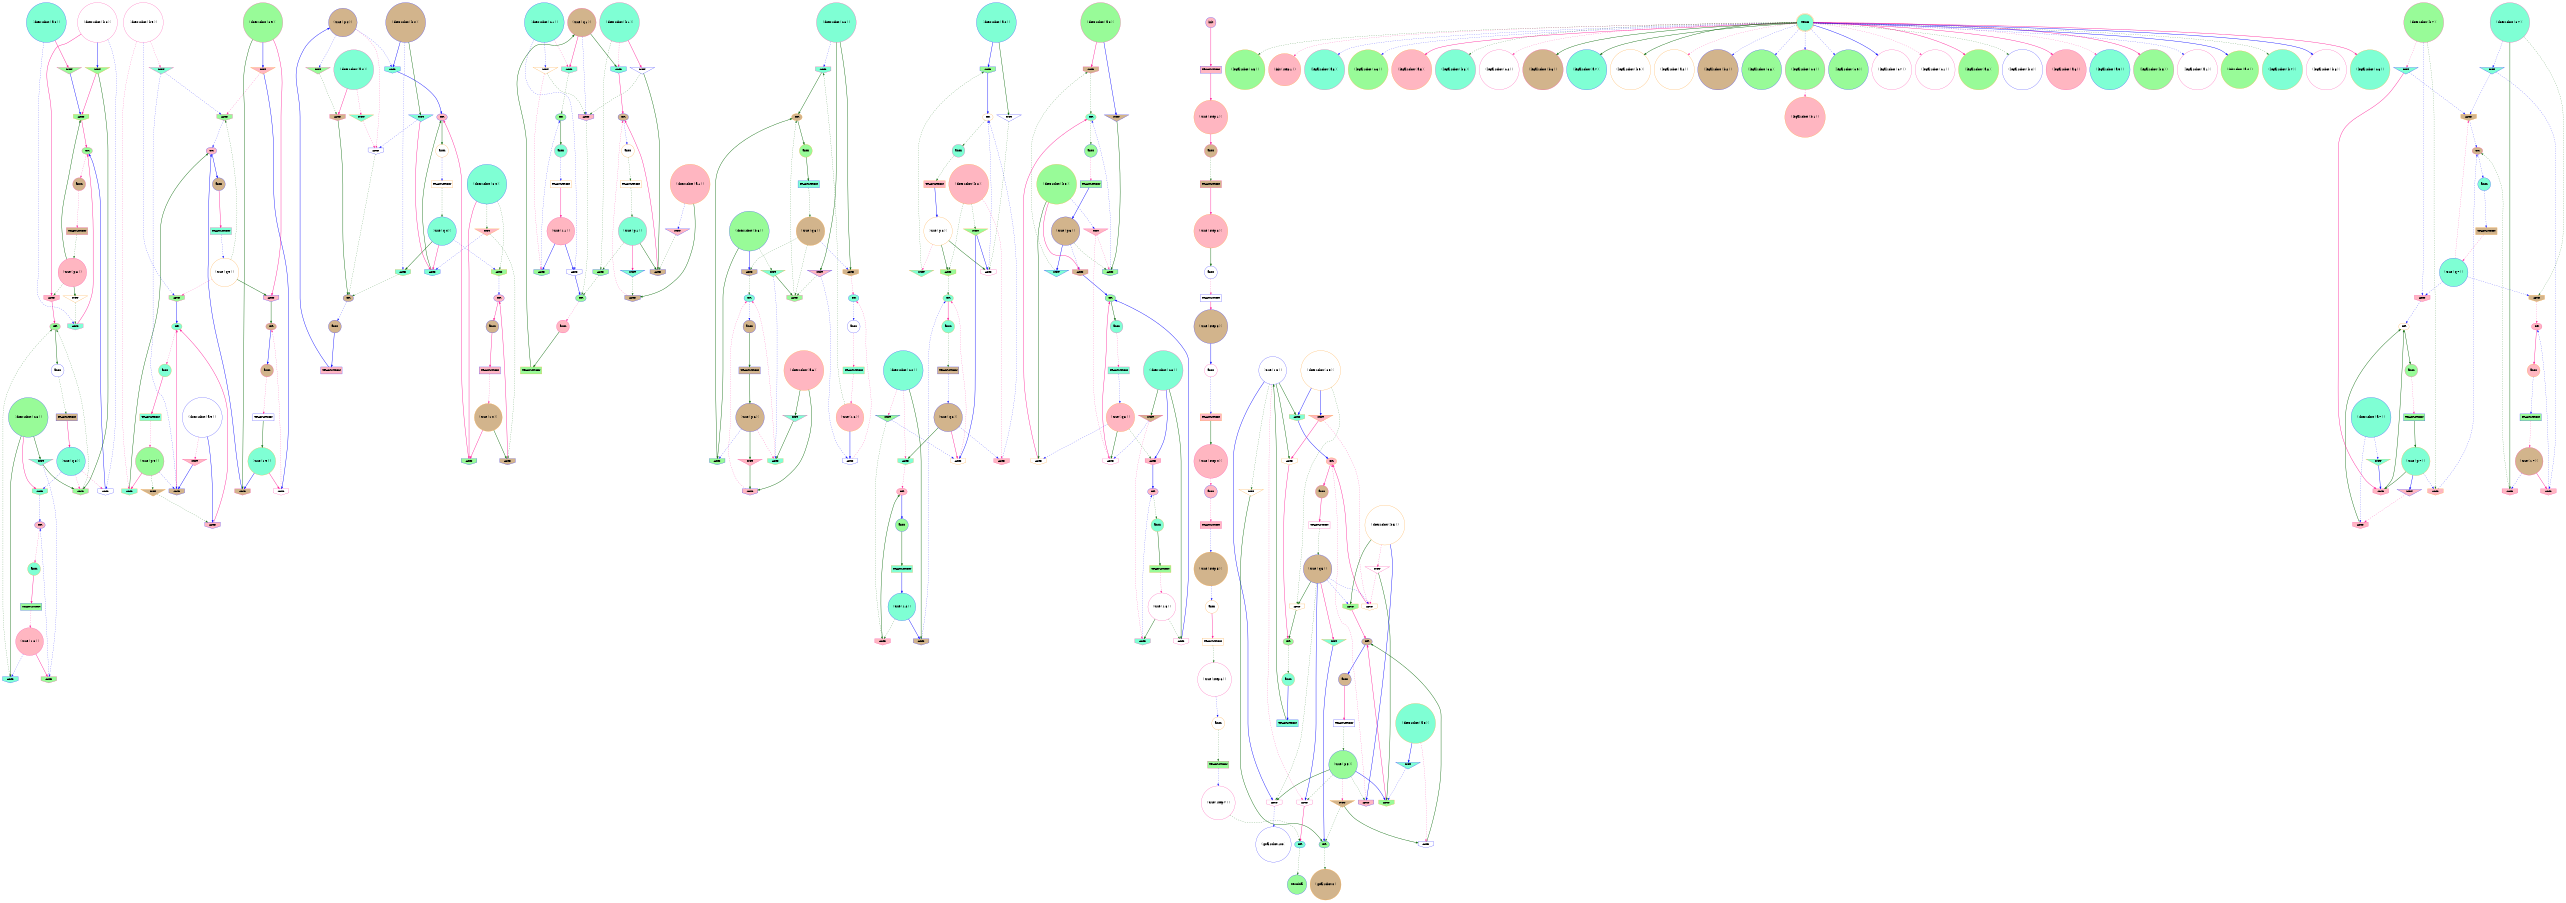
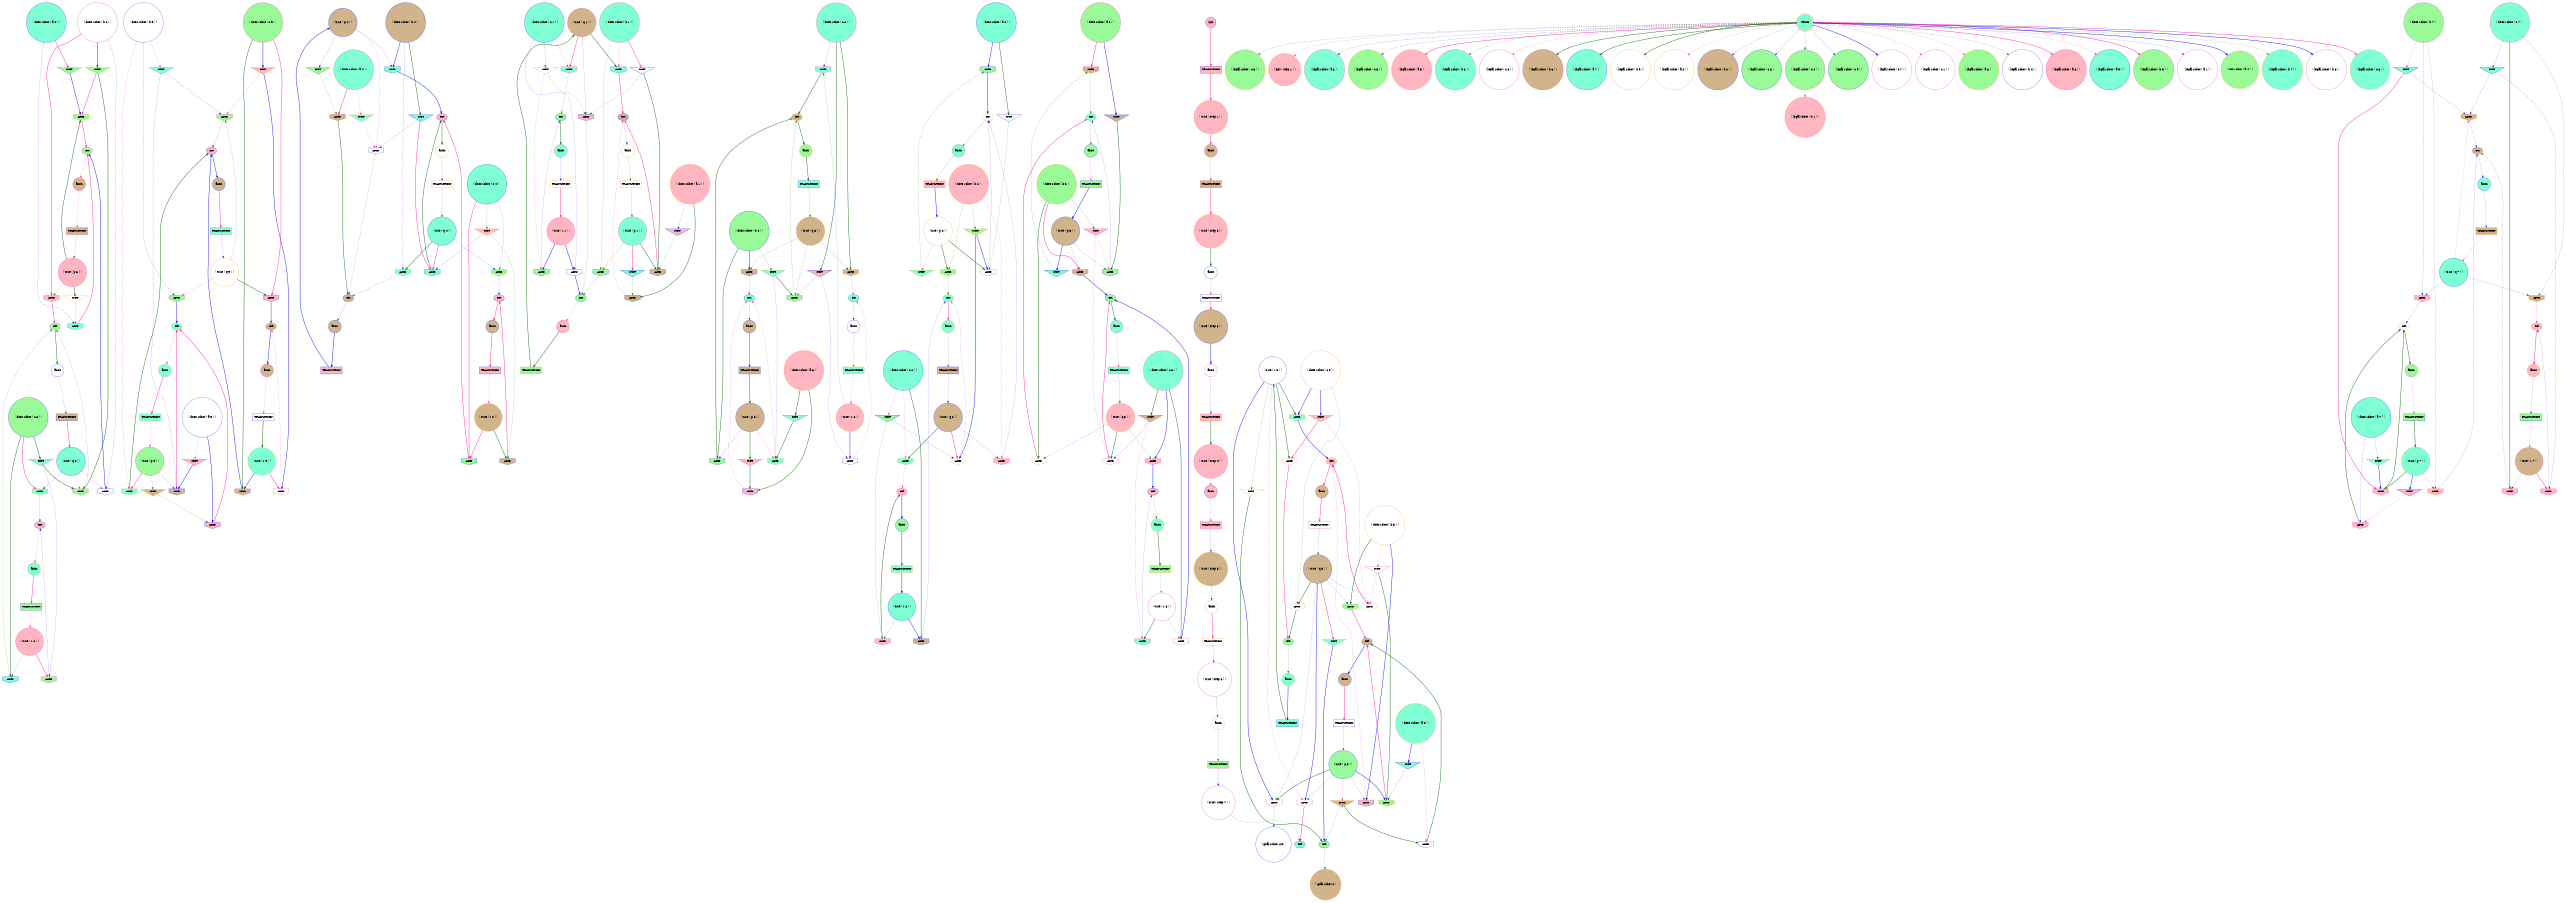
node "( does robot ( b 9 ) )": color deeppink -> blue
edge "TRUE" -> "( legal robot ( a 8 ) )": style bold -> dashed
node "terminal": removed
